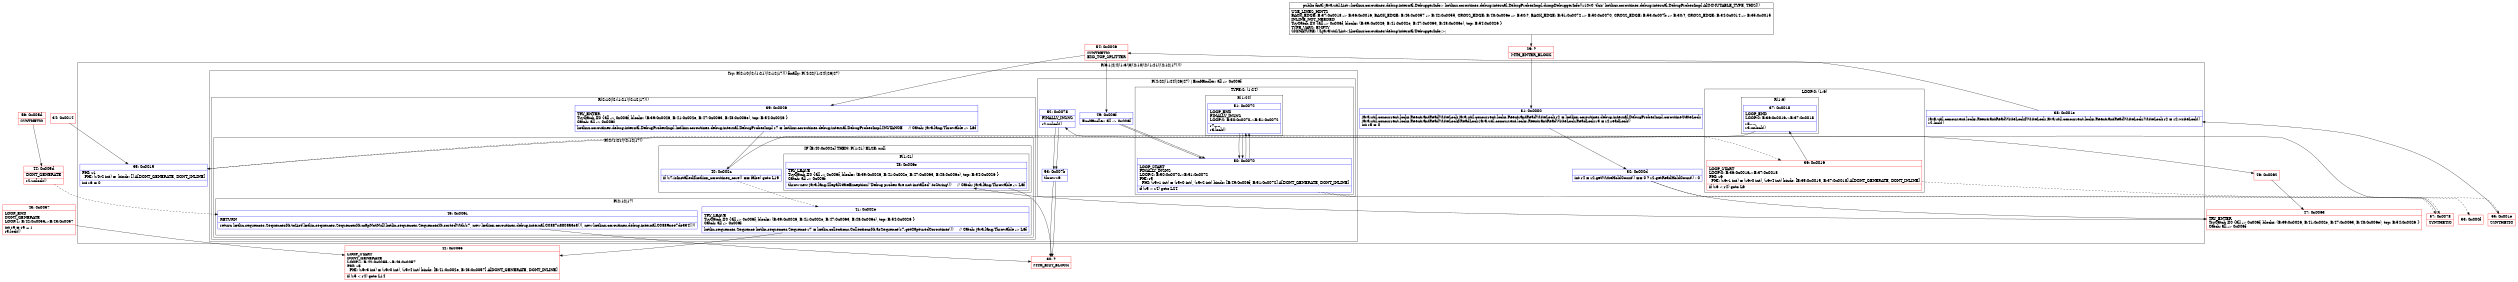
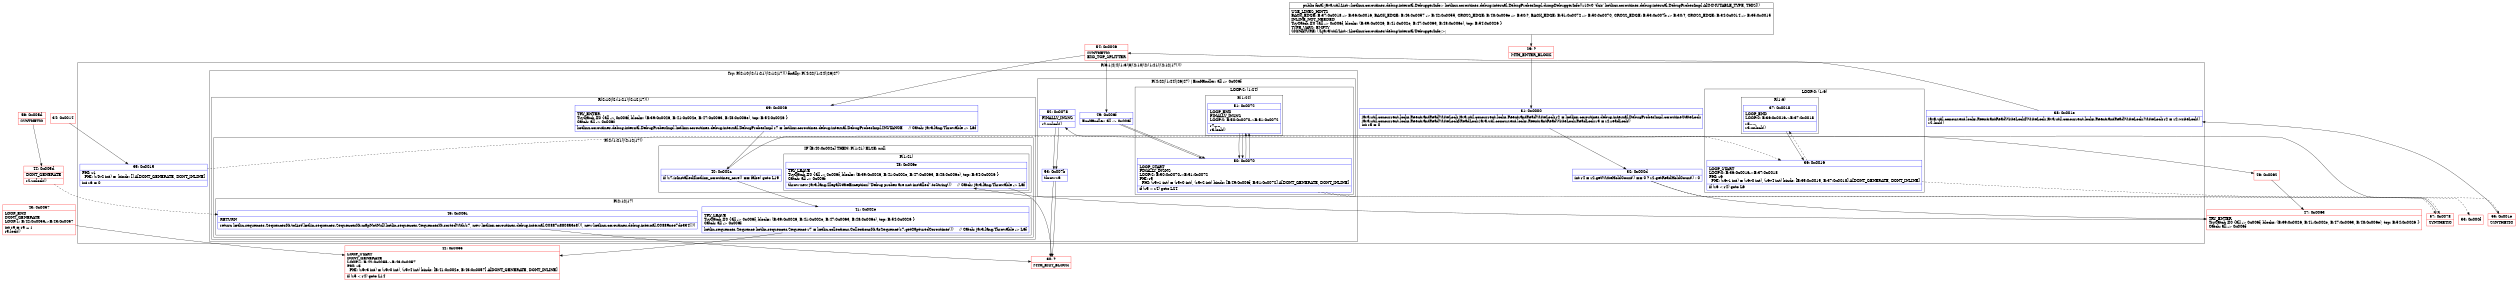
cluster "TYPE:2: (1:24)": label "TYPE:2: (1:24)" -> "LOOP:2: (1:24)"
edge "37: 0x0018" -> "35: 0x0015": now "37: 0x0018" -> "36: 0x0016"
edge "36: 0x0016" -> "37: 0x0018": style solid -> dashed
node "36: 0x0016": color red -> blue
edge "40: 0x002c" -> "41: 0x002e": style dashed -> solid
